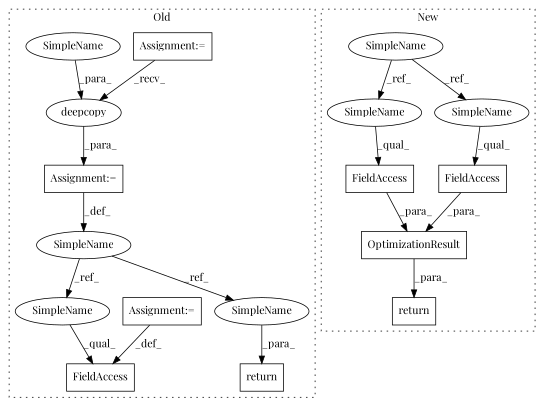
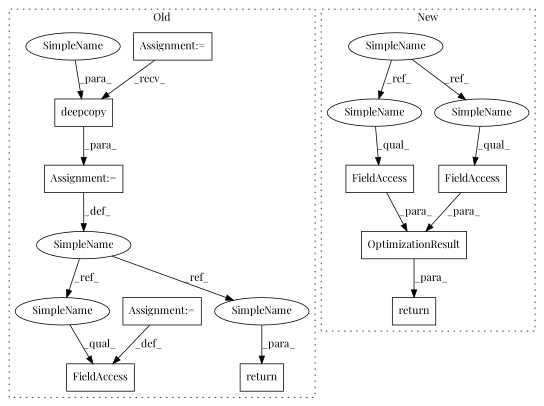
node "deepcopy": shape ellipse -> box
